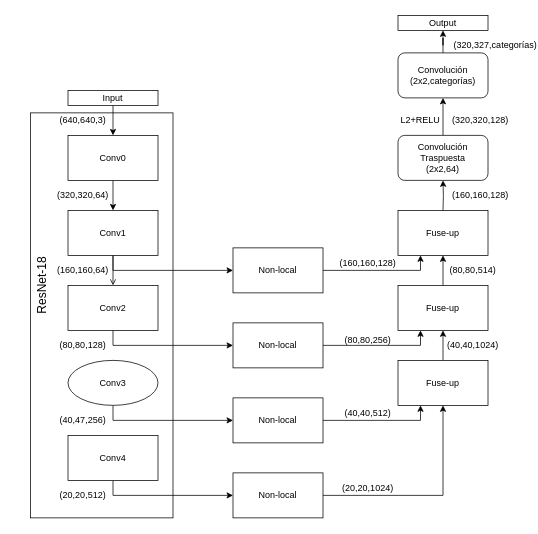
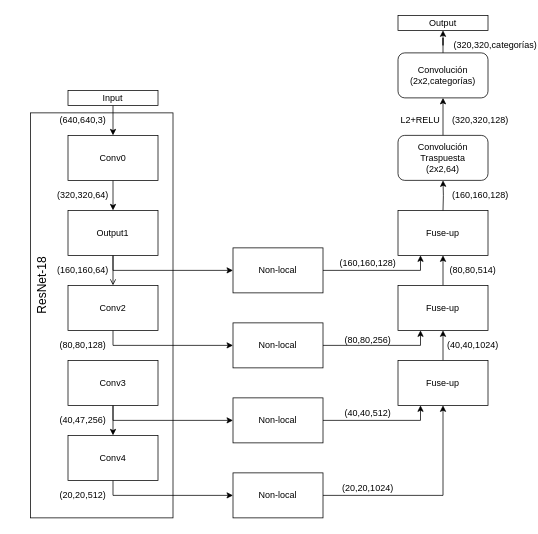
node "(320,327,categorías)": label "(320,327,categorías)" -> "(320,320,categorías)"
node "Conv1": label "Conv1" -> "Output1"
node "Conv3": shape ellipse -> rectangle
edge "Conv3" -> "Conv4": added
